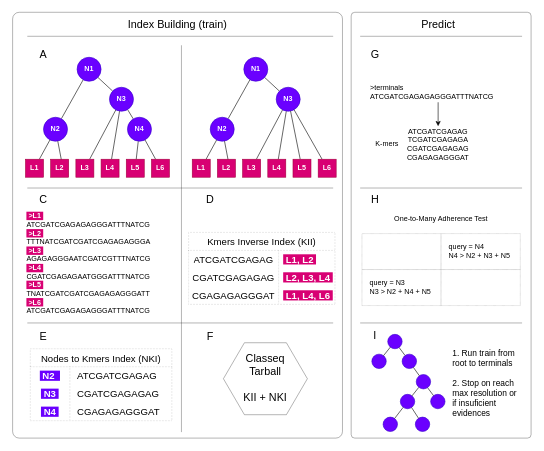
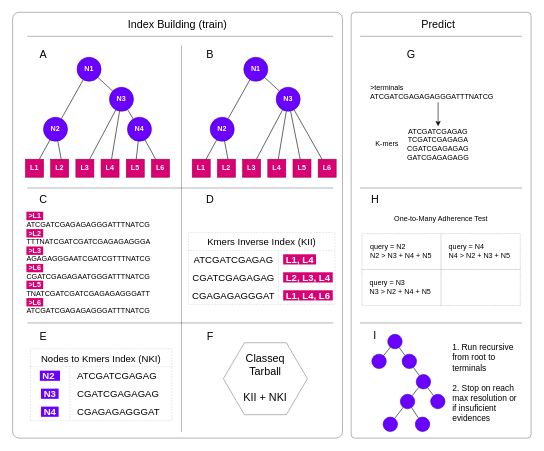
node "B": added
node "G": moved (375, 54) -> (411, 54)
node "ATCGATCGAGAG TCGATCGAGAGA CGATCGAGAGAG CGAGAGAGGGAT": label "ATCGATCGAGAG TCGATCGAGAGA CGATCGAGAGAG CGAGAGAGGGAT" -> "ATCGATCGAGAG TCGATCGAGAGA CGATCGAGAGAG GATCGAGAGAGG"
node "query = N2 N2 > N3 + N4 + N5": added
node "L1, L2": label "L1, L2" -> "L1, L4"
node ">L1 ATCGATCGAGAGAGGGATTTNATCG >L2 TTTNATCGATCGATCGAGAGAGGGA >L3 AGAGAGGGAATCGATCGTTTNATCG >L4 CGATCGAGAGAATGGGATTTNATCG >L5 TNATCGATCGATCGAGAGAGGGATT >L6 ATCGATCGAGAGAGGGATTTNATCG": label ">L1 ATCGATCGAGAGAGGGATTTNATCG >L2 TTTNATCGATCGATCGAGAGAGGGA >L3 AGAGAGGGAATCGATCGTTTNATCG >L4 CGATCGAGAGAATGGGATTTNATCG >L5 TNATCGATCGATCGAGAGAGGGATT >L6 ATCGATCGAGAGAGGGATTTNATCG" -> ">L1 ATCGATCGAGAGAGGGATTTNATCG >L2 TTTNATCGATCGATCGAGAGAGGGA >L3 AGAGAGGGAATCGATCGTTTNATCG >L6 CGATCGAGAGAATGGGATTTNATCG >L5 TNATCGATCGATCGAGAGAGGGATT >L6 ATCGATCGAGAGAGGGATTTNATCG"
node "1. Run train from root to terminals 2. Stop on reach max resolution or if insuficient evidences": label "1. Run train from root to terminals 2. Stop on reach max resolution or if insuficient evidences" -> "1. Run recursive from root to terminals 2. Stop on reach max resolution or if insuficient evidences"
